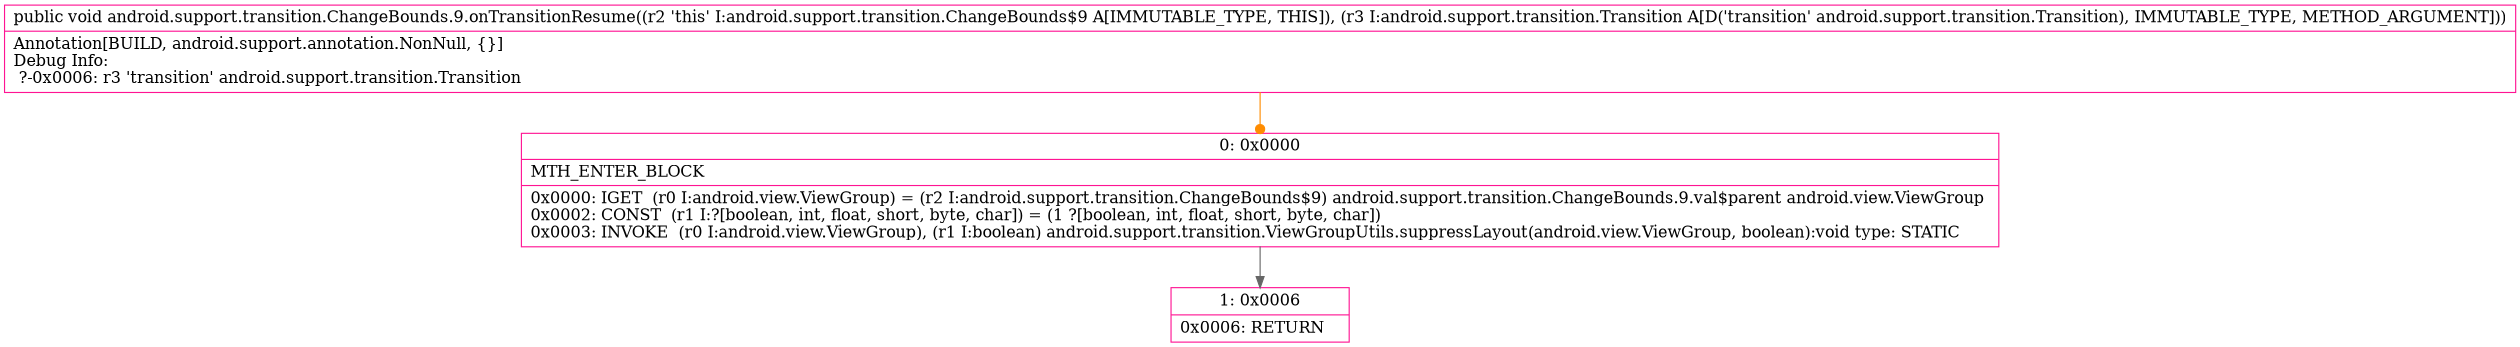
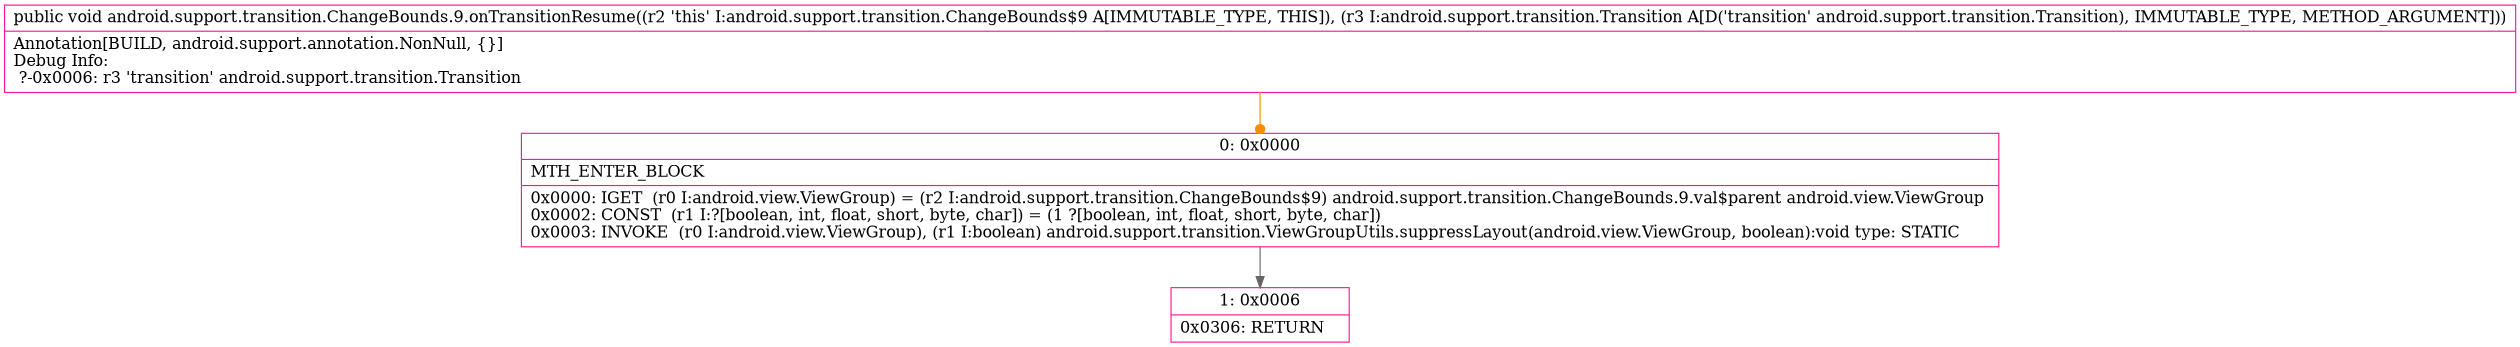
node "1: 0x0006": text "0x0006: RETURN" -> "0x0306: RETURN"
